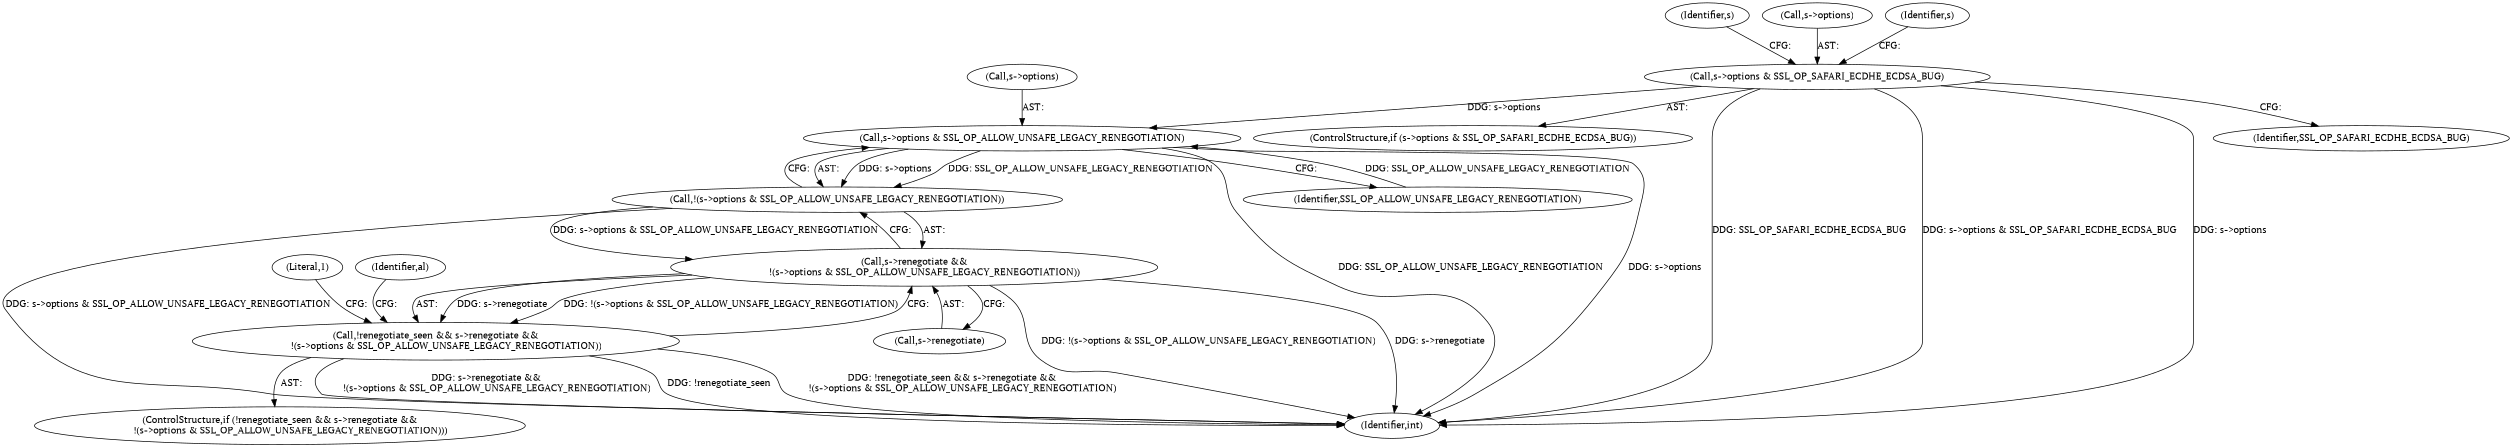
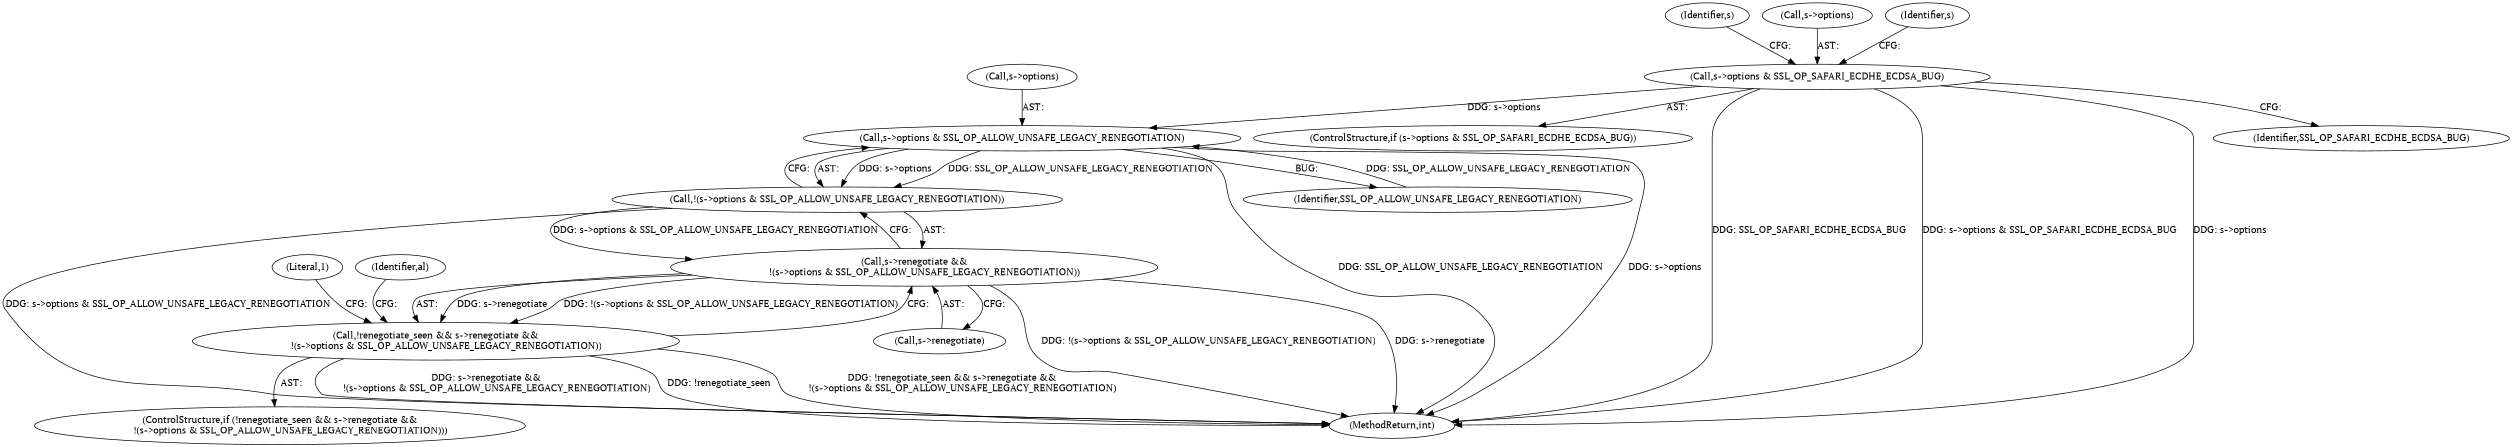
edge "(Call,s->options & SSL_OP_ALLOW_UNSAFE_LEGACY_RENEGOTIATION)" -> "(Identifier,SSL_OP_ALLOW_UNSAFE_LEGACY_RENEGOTIATION)": label "CFG: " -> "BUG: "
node "(Identifier,int)": label "(Identifier,int)" -> "(MethodReturn,int)"
